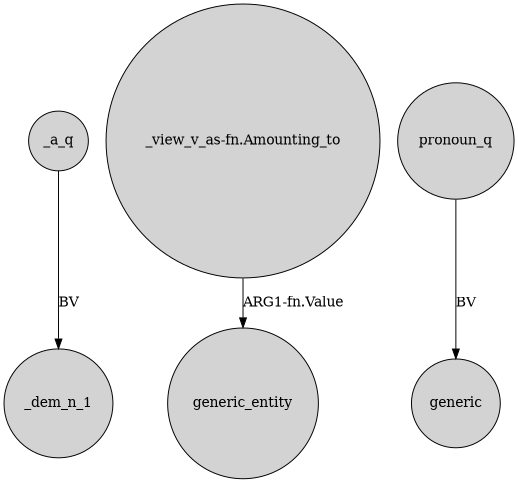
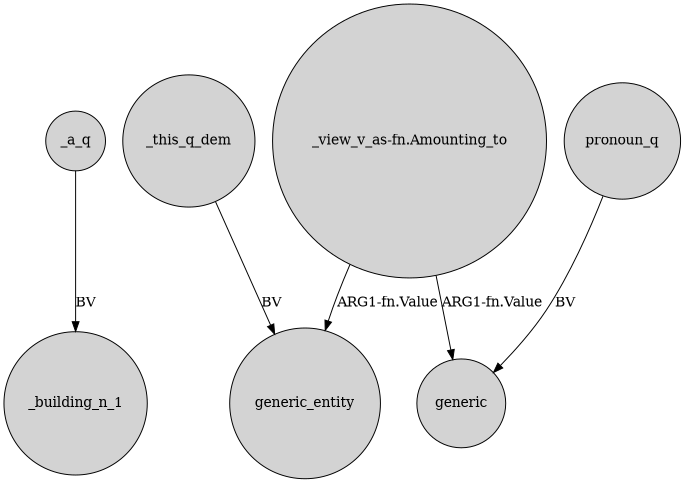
node "_this_q_dem": added
edge "_view_v_as-fn.Amounting_to" -> "generic": added, label "ARG1-fn.Value"
node "_dem_n_1": label "_dem_n_1" -> "_building_n_1"
